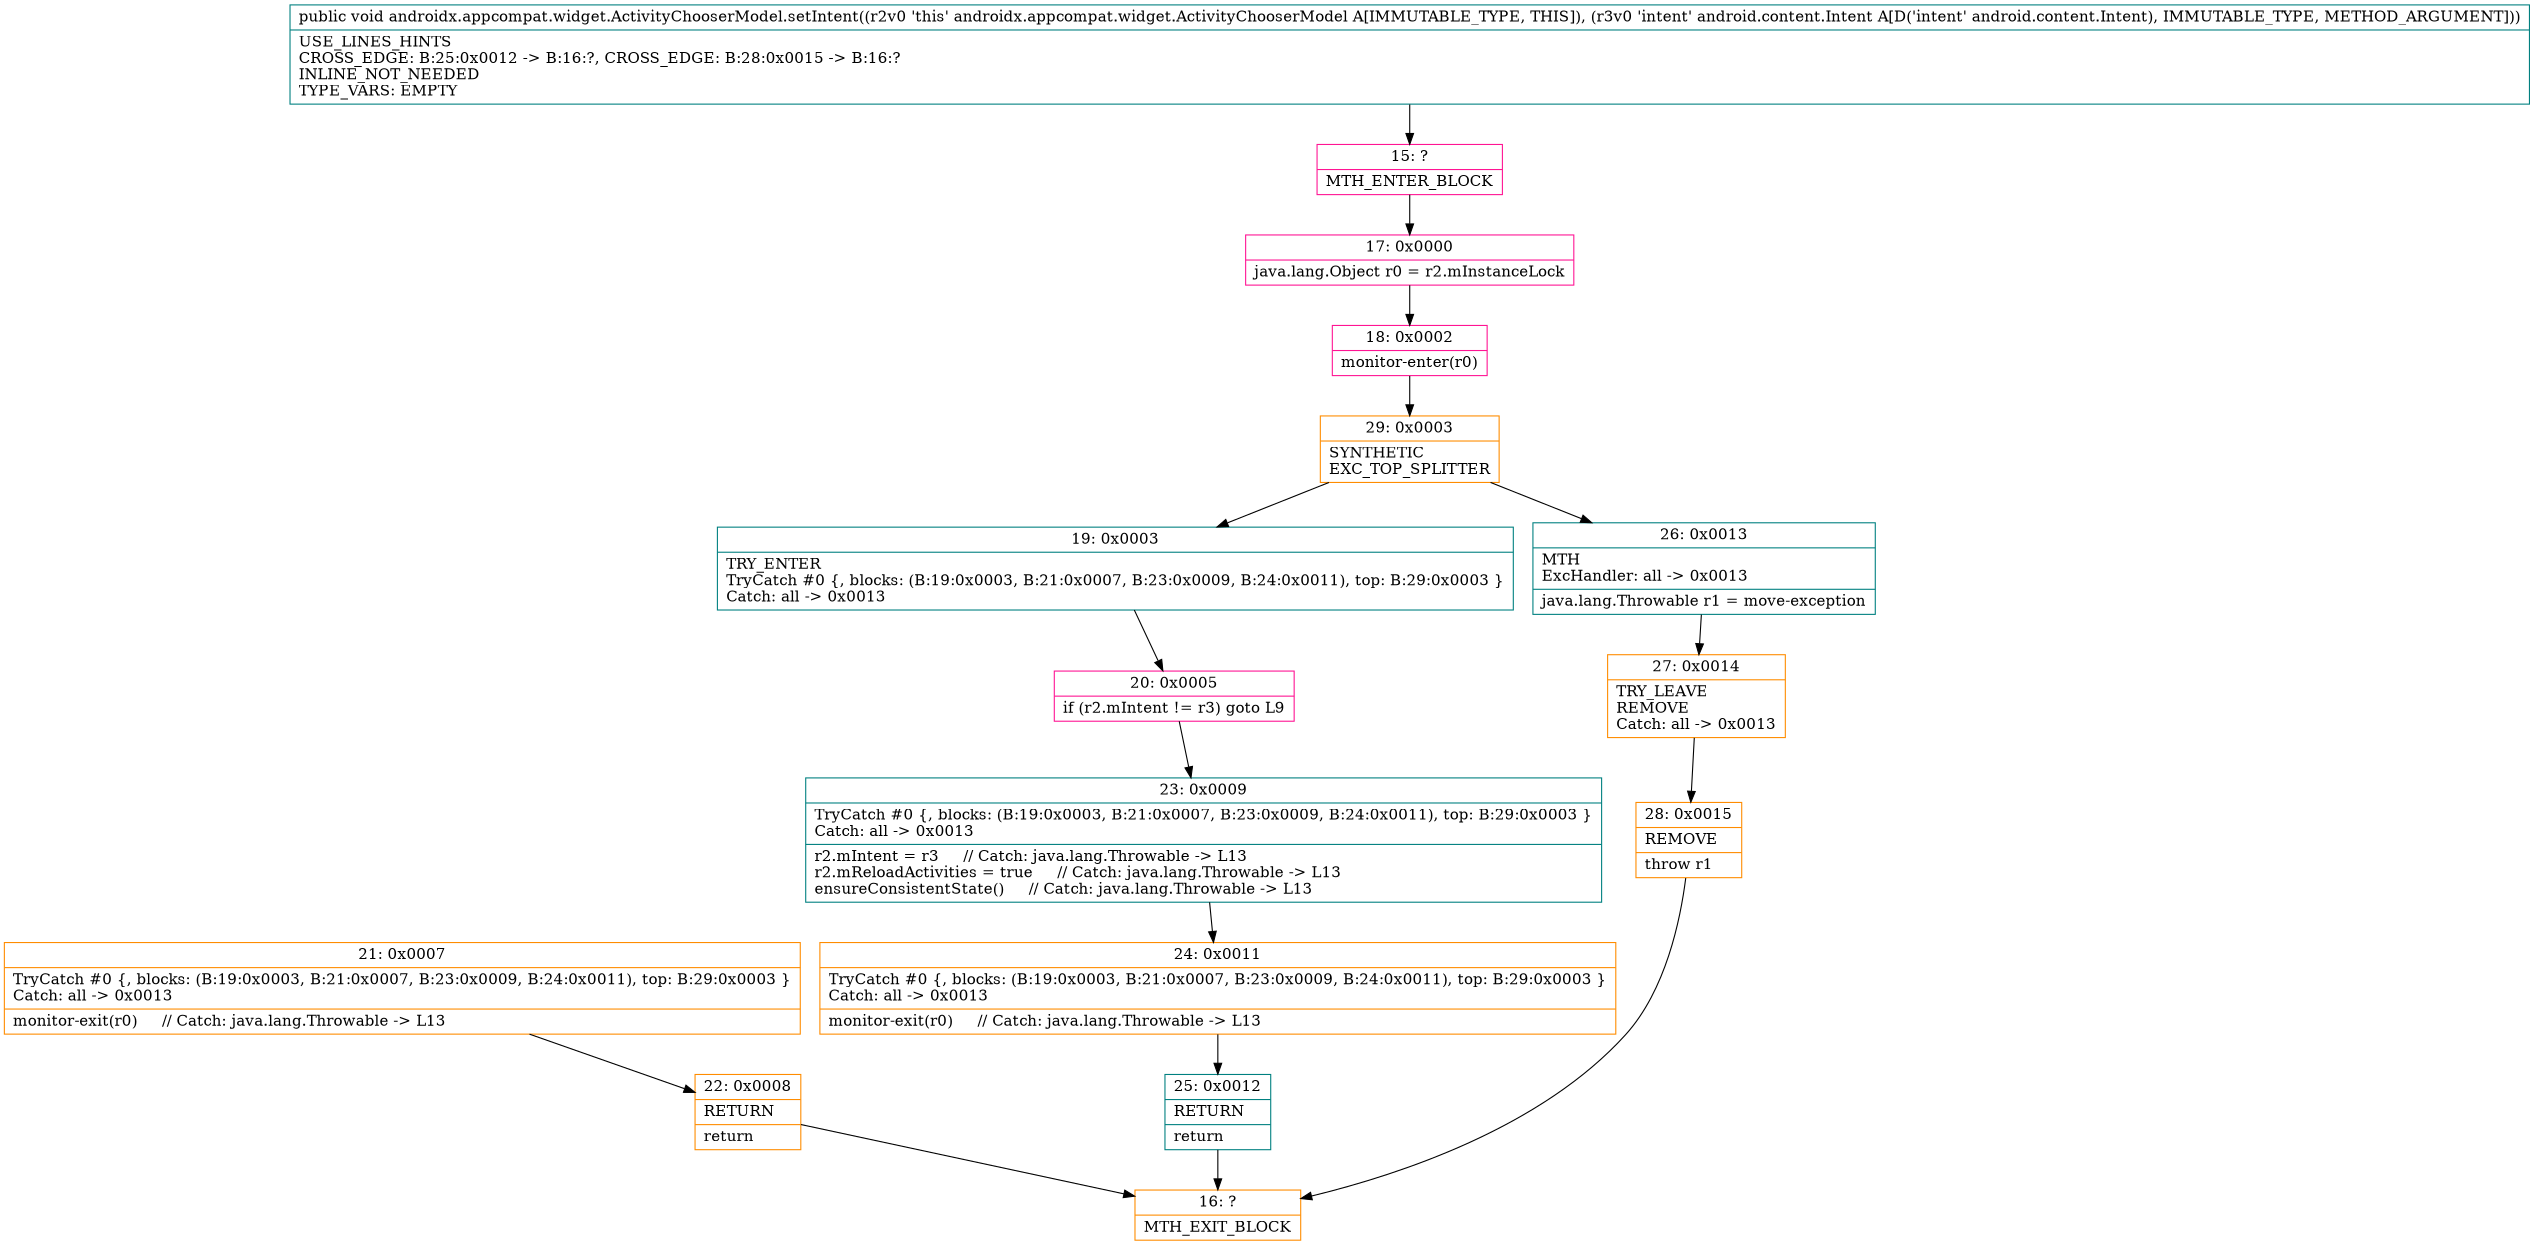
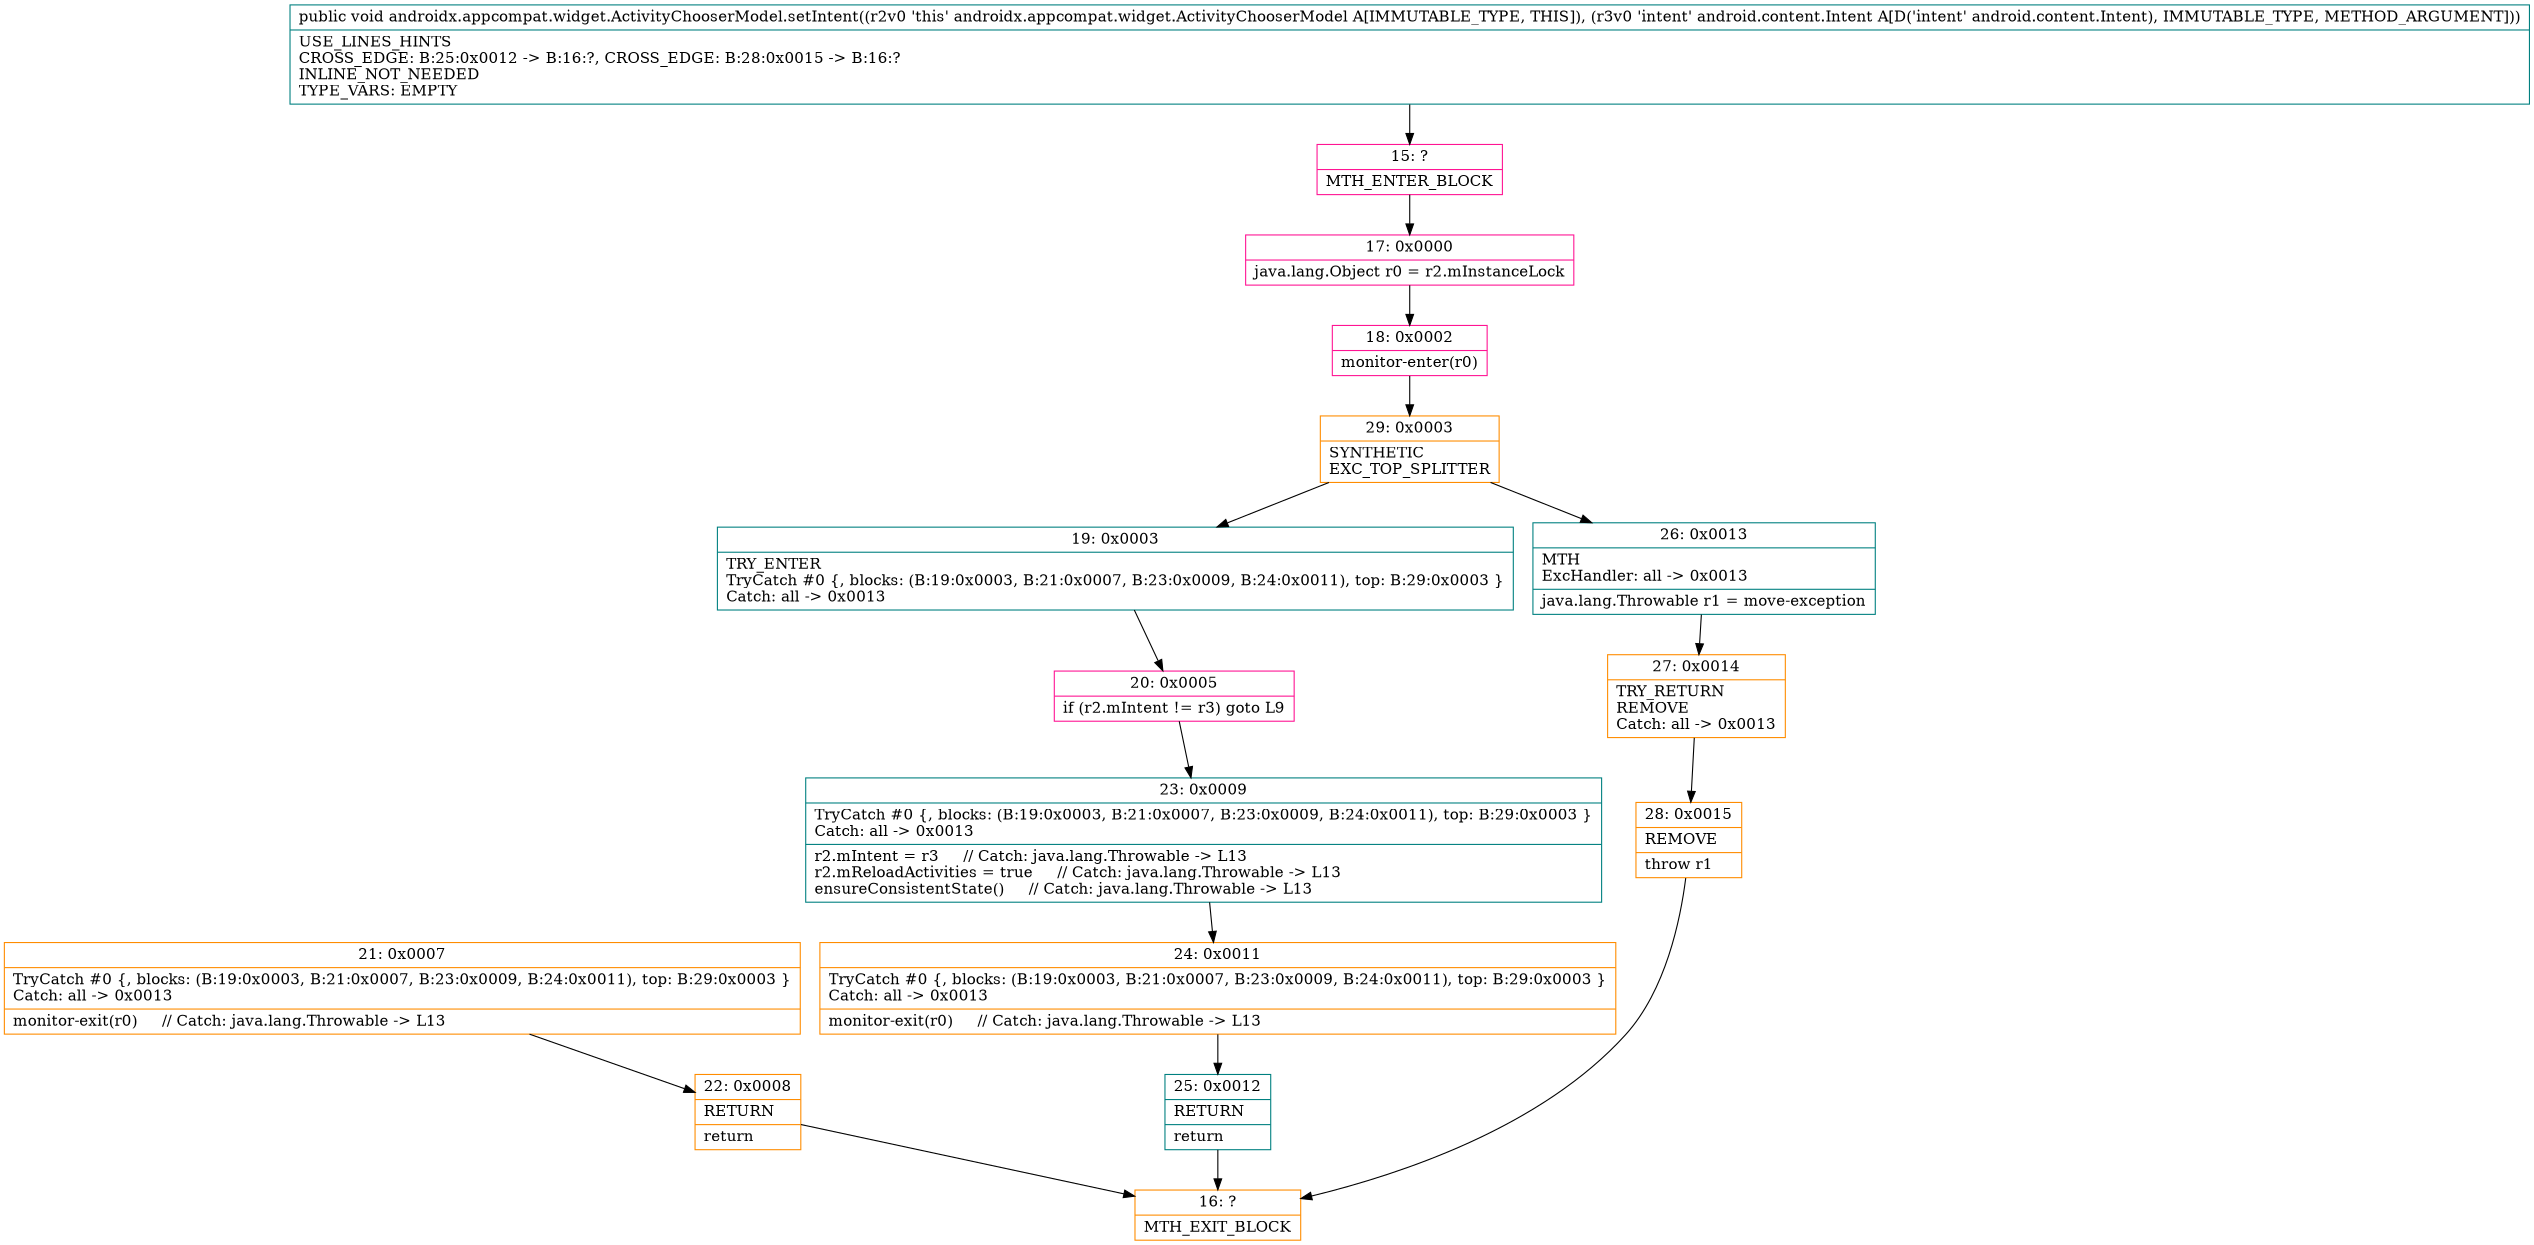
node "27: 0x0014": text "TRY_LEAVE" -> "TRY_RETURN"
